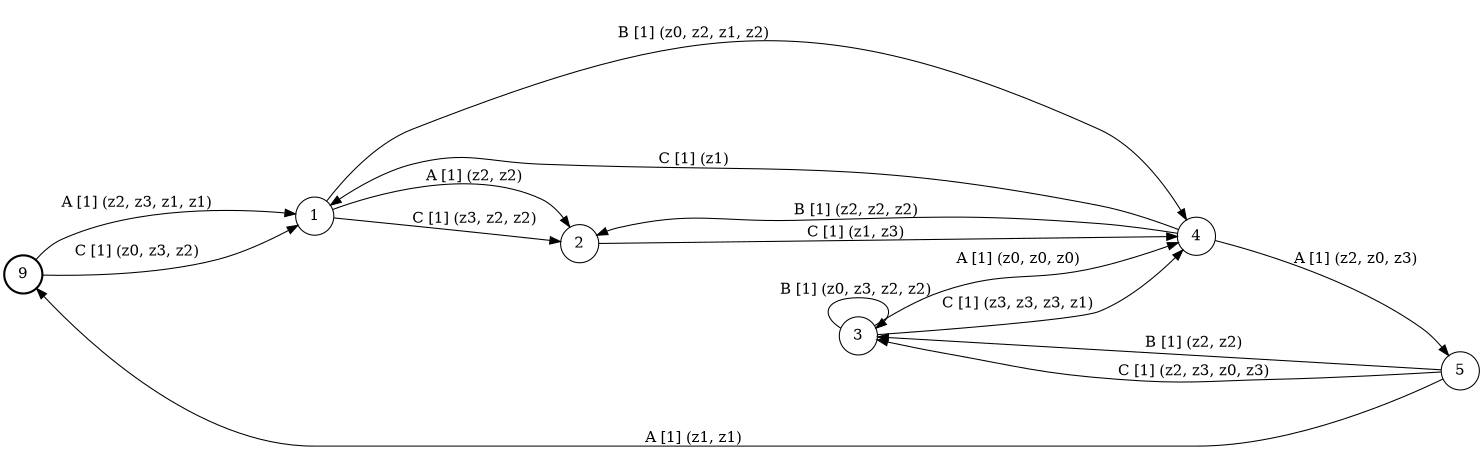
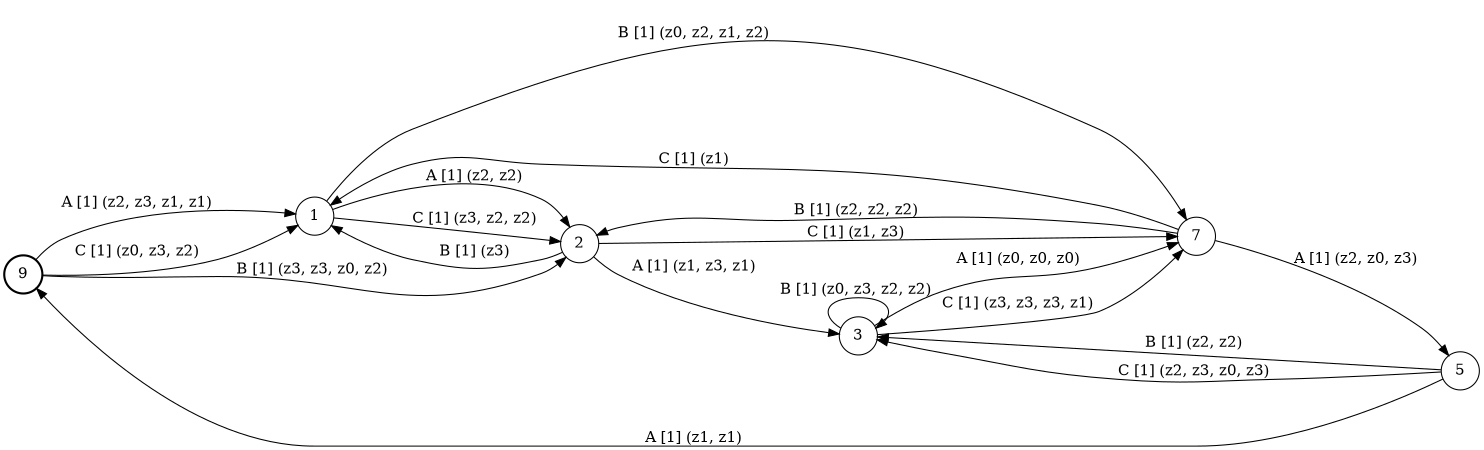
node "4": label "4" -> "7"
edge "2" -> "1": added, label "B [1] (z3)"
edge "9" -> "2": added, label "B [1] (z3, z3, z0, z2)"
edge "2" -> "3": added, label "A [1] (z1, z3, z1)"
